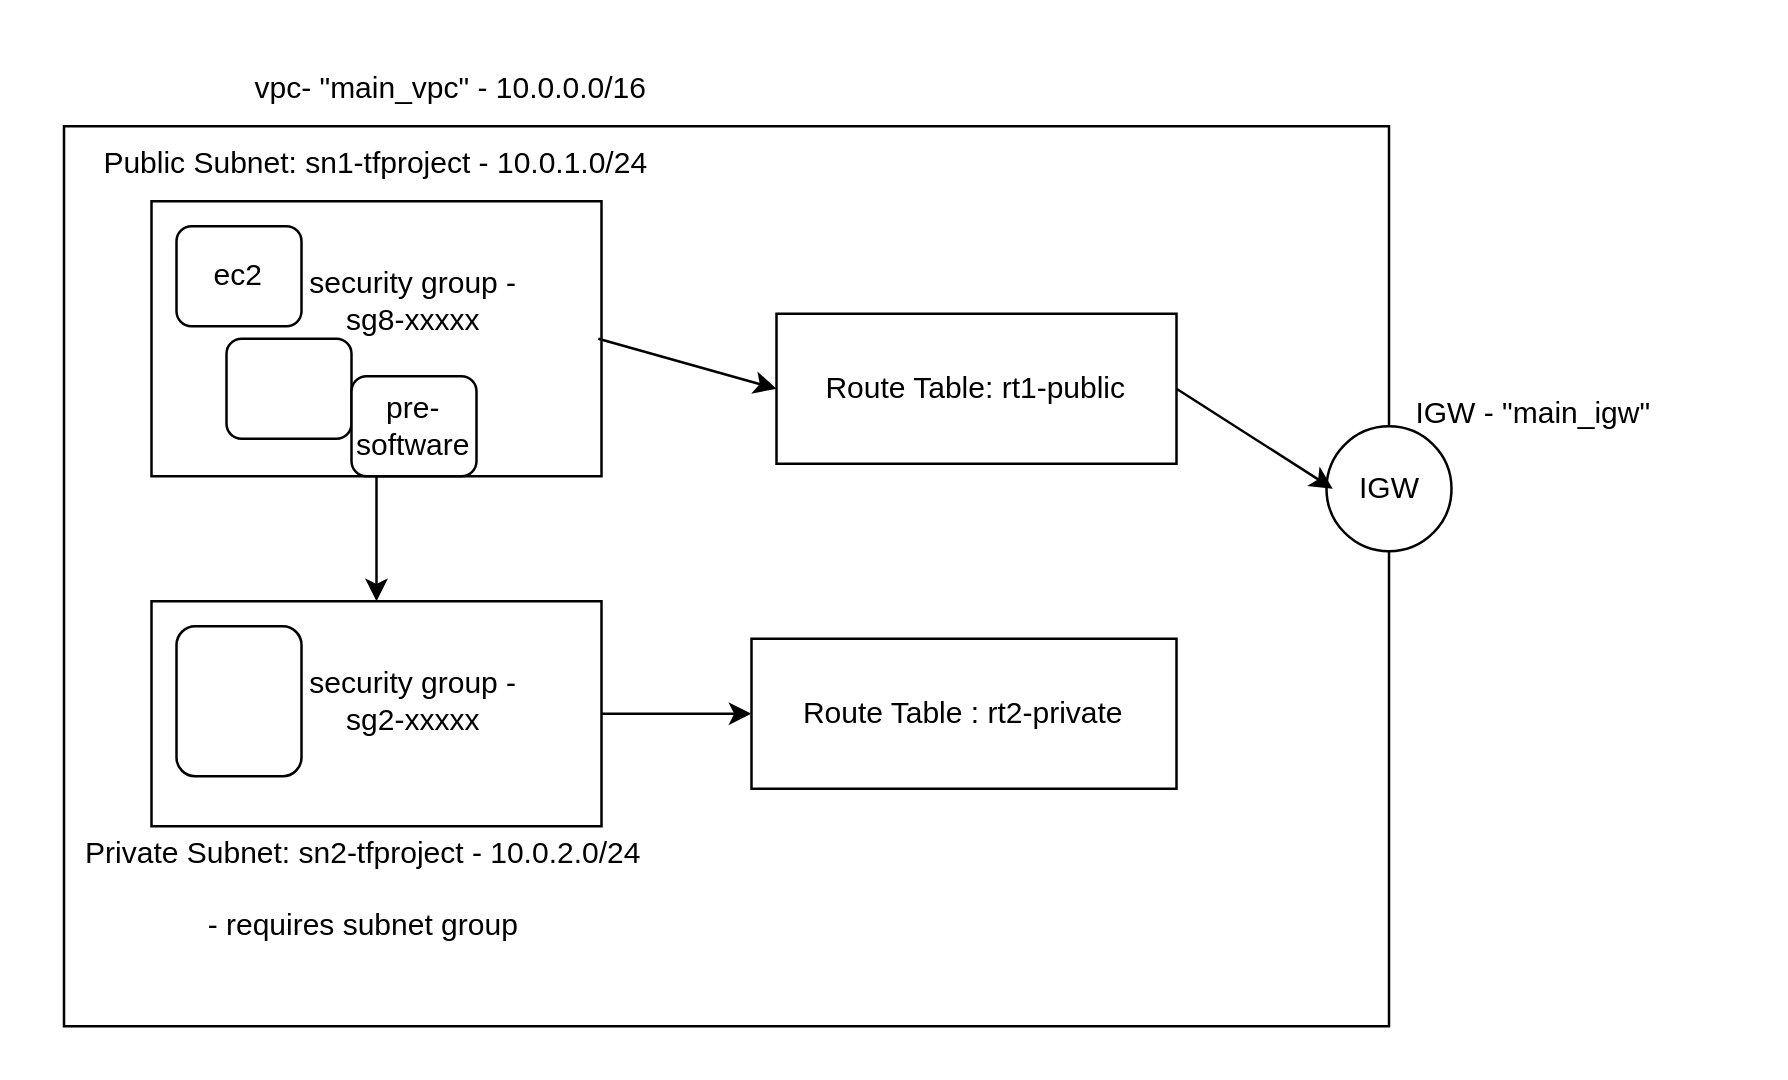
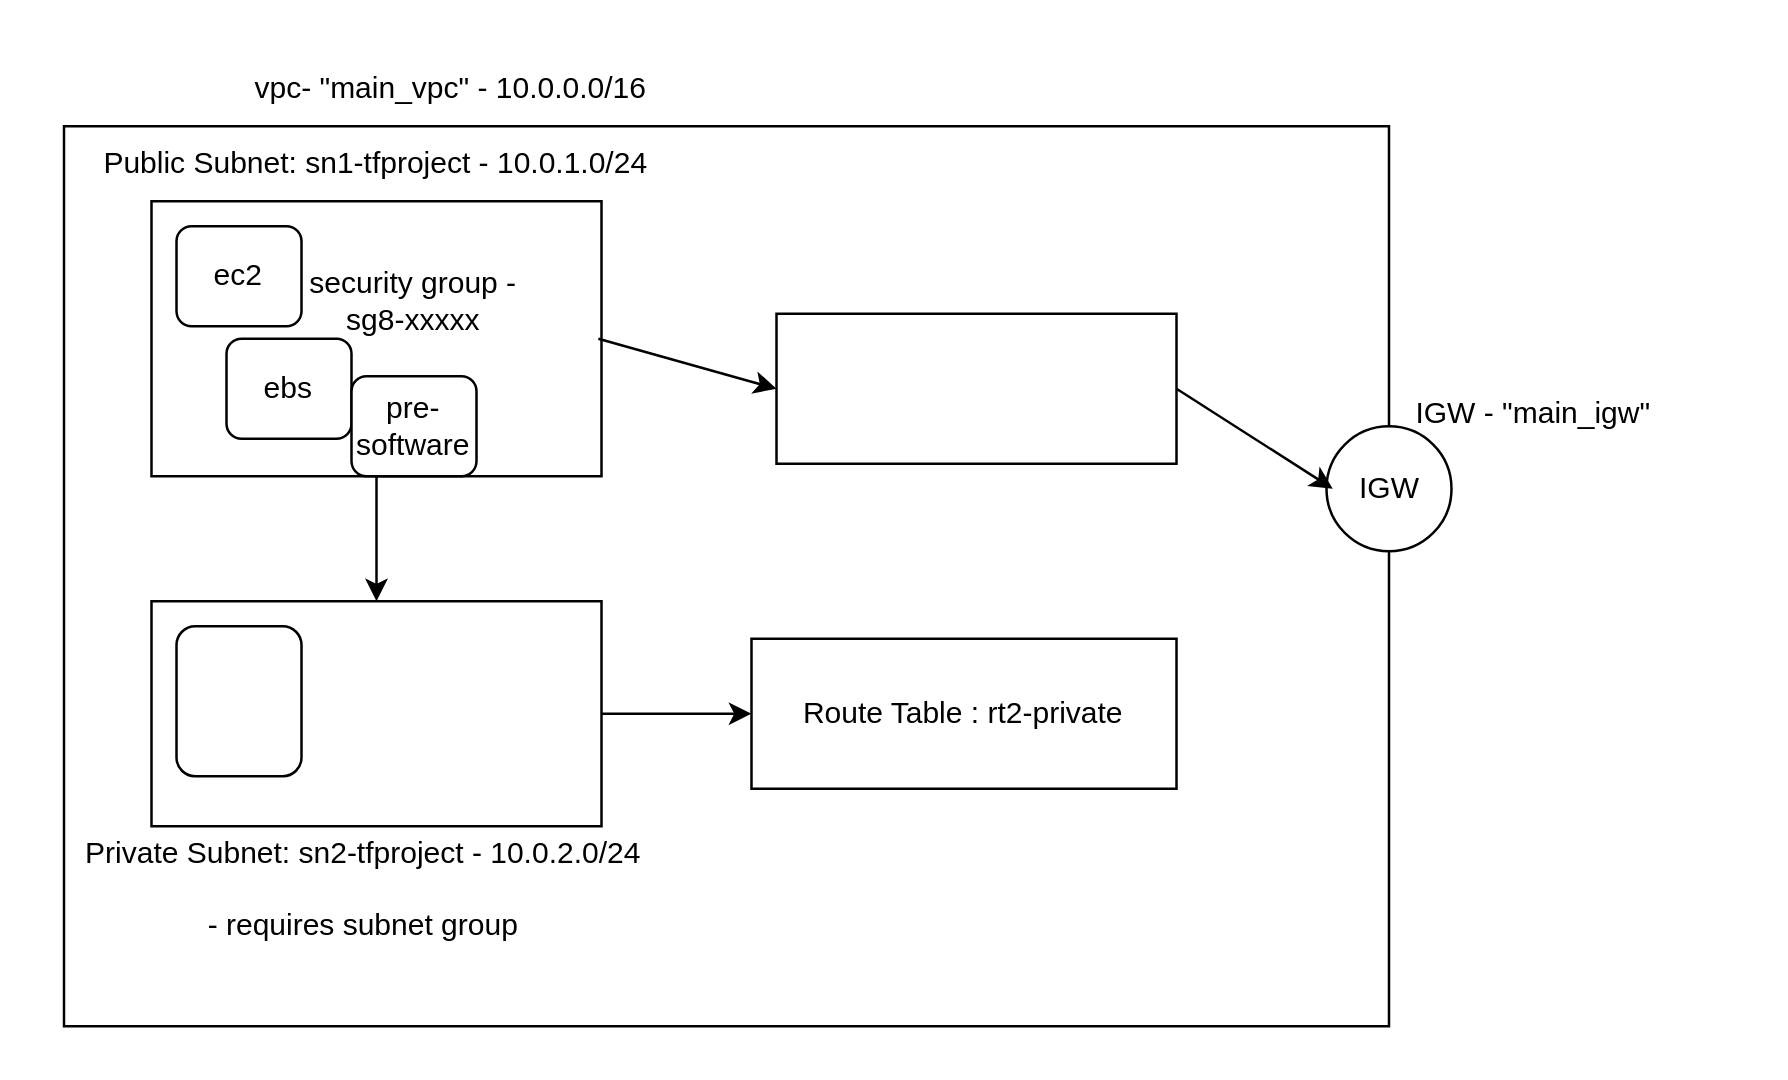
node "ebs": added
node "Route Table: rt1-public": removed
node "security group -sg2-xxxxx": removed
